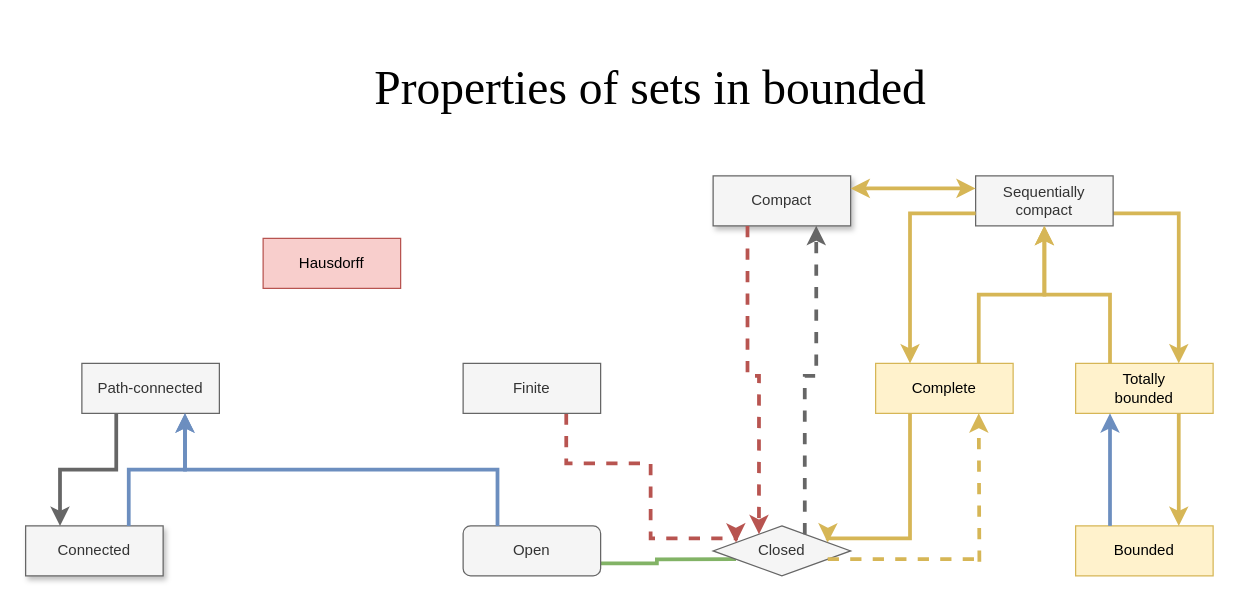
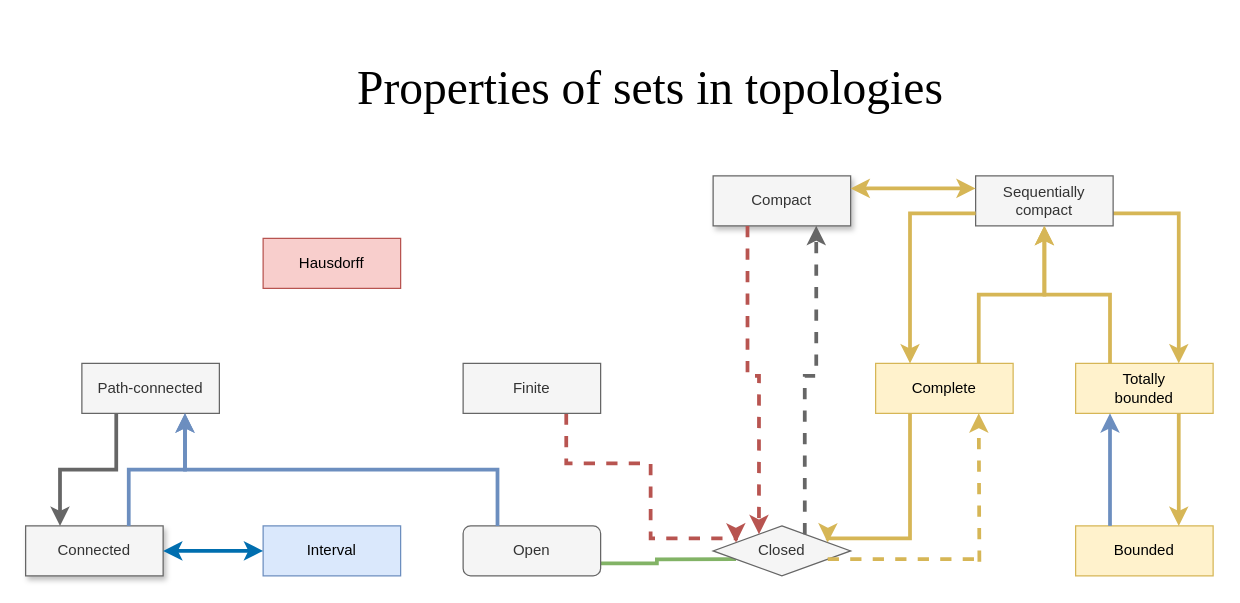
node "Properties of sets in bounded": label "Properties of sets in bounded" -> "Properties of sets in topologies"
edge "Connected" -- "Interval": added
node "Interval": added
